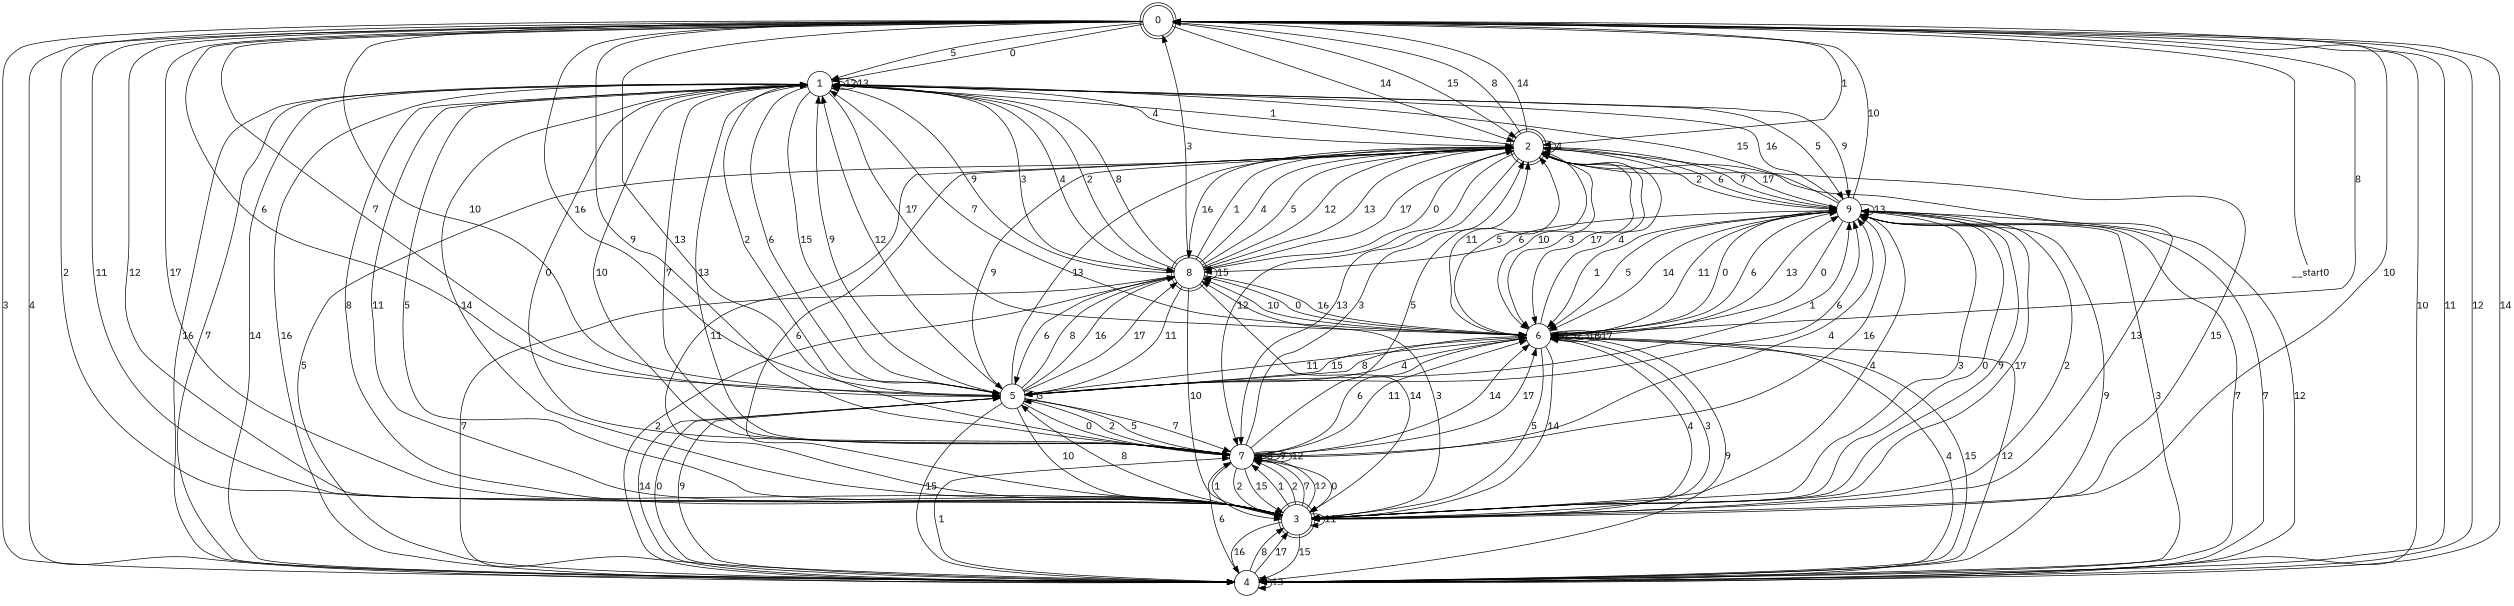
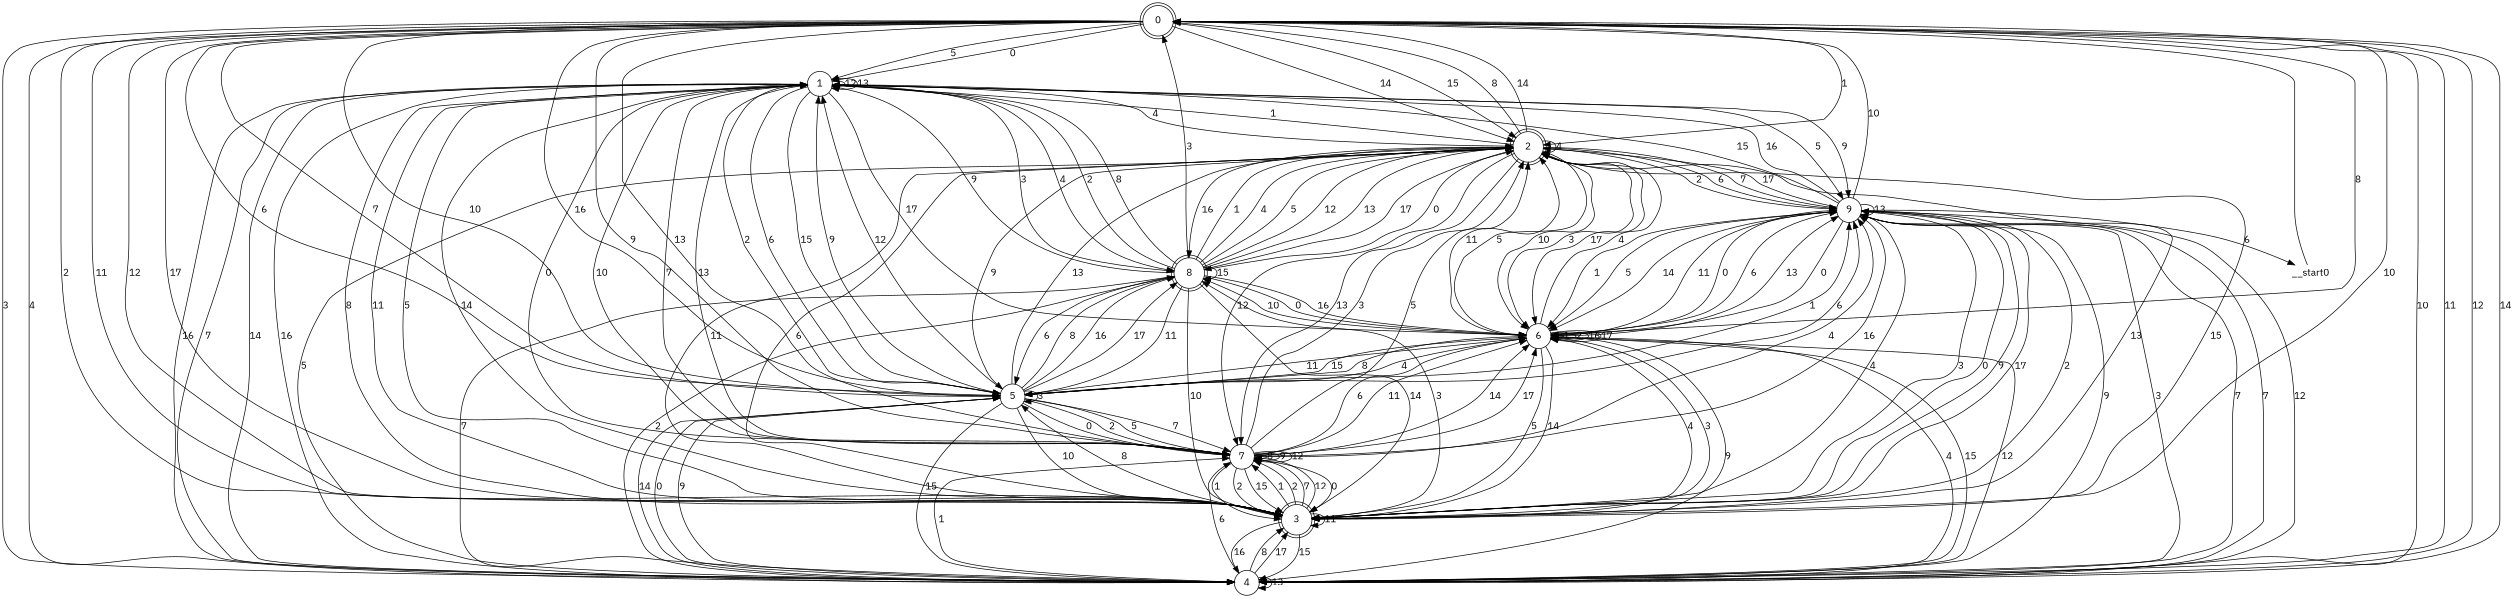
edge "9" -> "8": now "9" -> "__start0"
edge "6" -> "1": removed, label "7"
